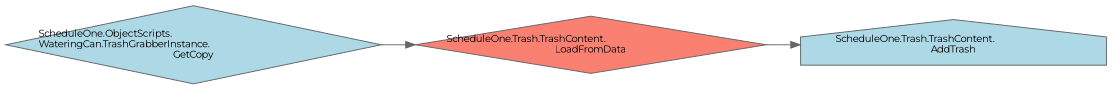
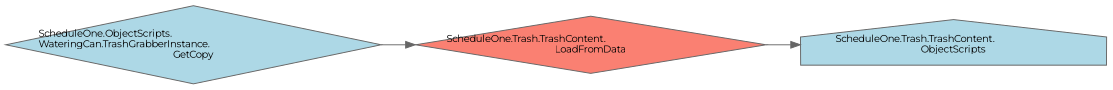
node "ScheduleOne.Trash.TrashContent. AddTrash": label "ScheduleOne.Trash.TrashContent. AddTrash" -> "ScheduleOne.Trash.TrashContent. ObjectScripts"
